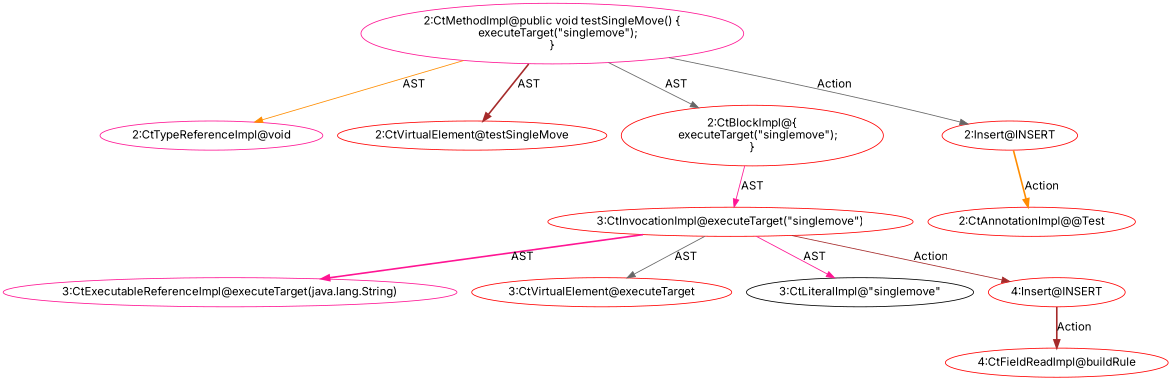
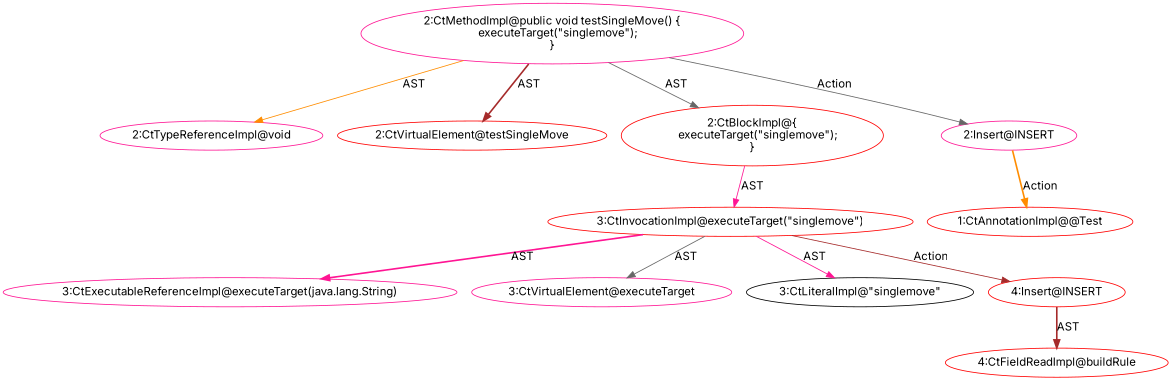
node "2:Insert@INSERT": color red -> deeppink
node "2:CtAnnotationImpl@@Test": label "2:CtAnnotationImpl@@Test" -> "1:CtAnnotationImpl@@Test"
node "3:CtVirtualElement@executeTarget": color red -> deeppink
edge "4:Insert@INSERT" -> "4:CtFieldReadImpl@buildRule": label "Action" -> "AST"
